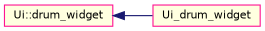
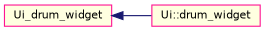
edge "Ui_drum_widget" -> "Ui::drum_widget": reversed
